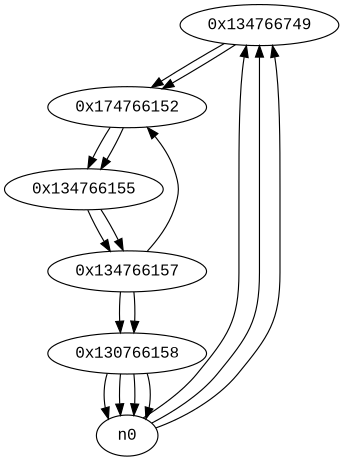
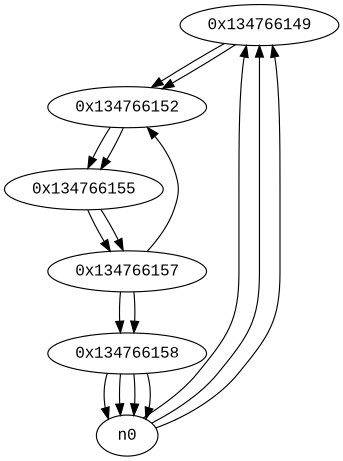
node "0x134766749": label "0x134766749" -> "0x134766149"
node "0x174766152": label "0x174766152" -> "0x134766152"
node "0x130766158": label "0x130766158" -> "0x134766158"
